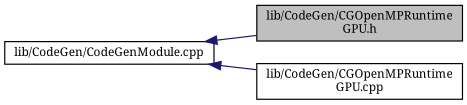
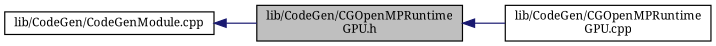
edge "lib/CodeGen/CGOpenMPRuntime GPU.cpp" -> "lib/CodeGen/CodeGenModule.cpp": now "lib/CodeGen/CGOpenMPRuntime GPU.cpp" -> "lib/CodeGen/CGOpenMPRuntime GPU.h"
